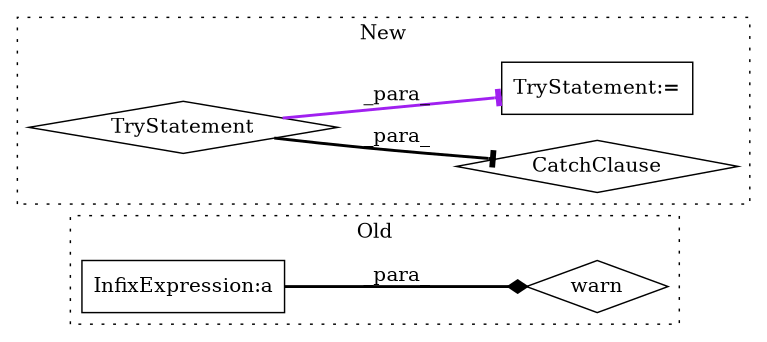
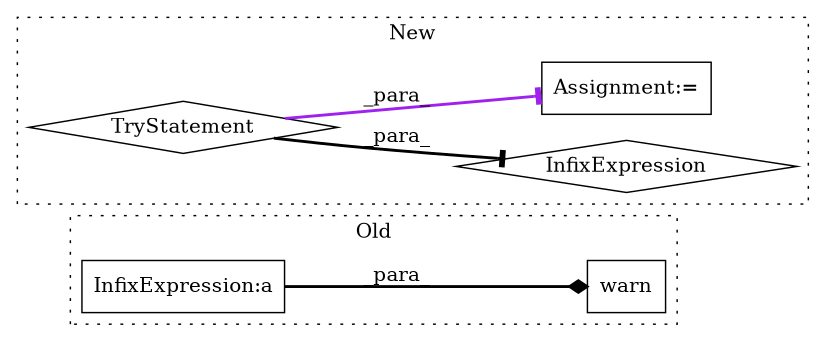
node "TryStatement:=": label "TryStatement:=" -> "Assignment:="
node "CatchClause": label "CatchClause" -> "InfixExpression"
node "warn": shape diamond -> box
